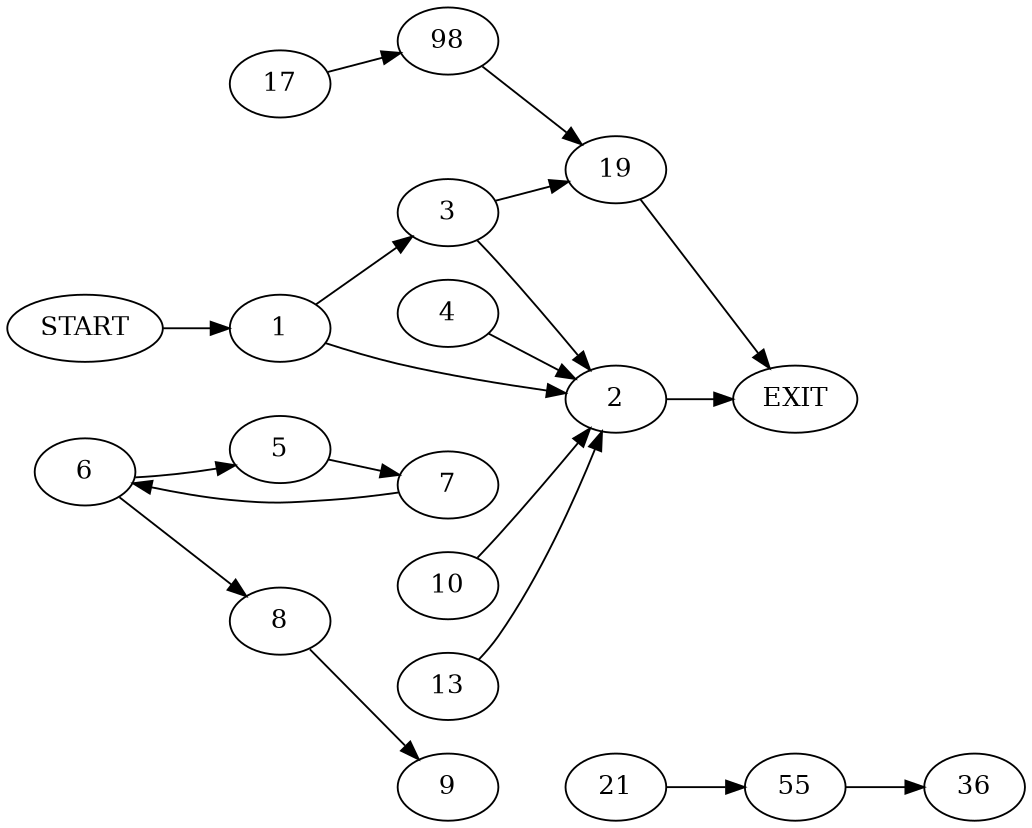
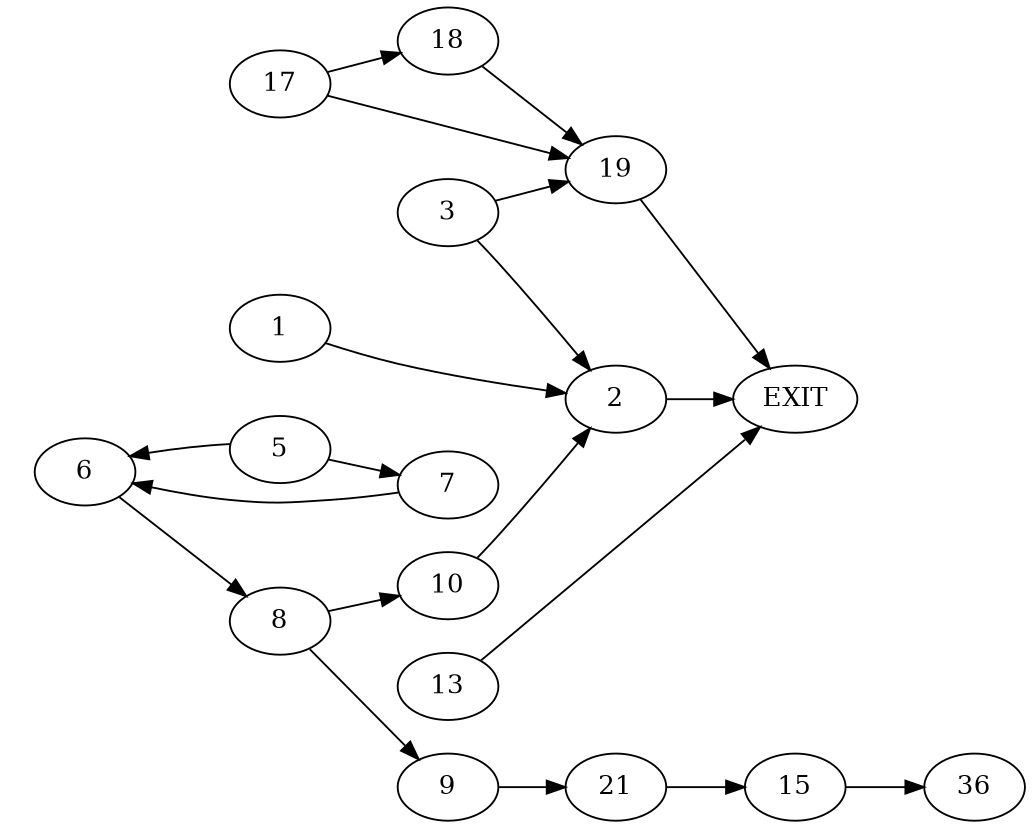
node "98": label "98" -> "18"
edge "17" -> "19": added
edge "1" -> "3": removed
node "4": removed
node "START": removed
edge "6" -> "5": reversed
edge "13" -> "2": now "13" -> "EXIT"
edge "8" -> "10": added
edge "9" -> "21": added
node "55": label "55" -> "15"
